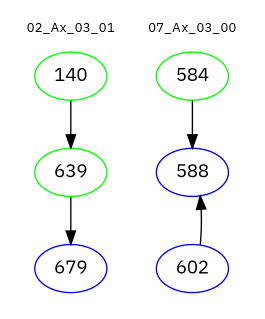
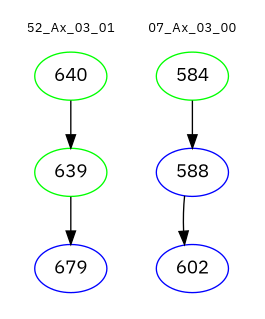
cluster "02_Ax_03_01": label "02_Ax_03_01" -> "52_Ax_03_01"
node "140": label "140" -> "640"
edge "602" -> "588": reversed
